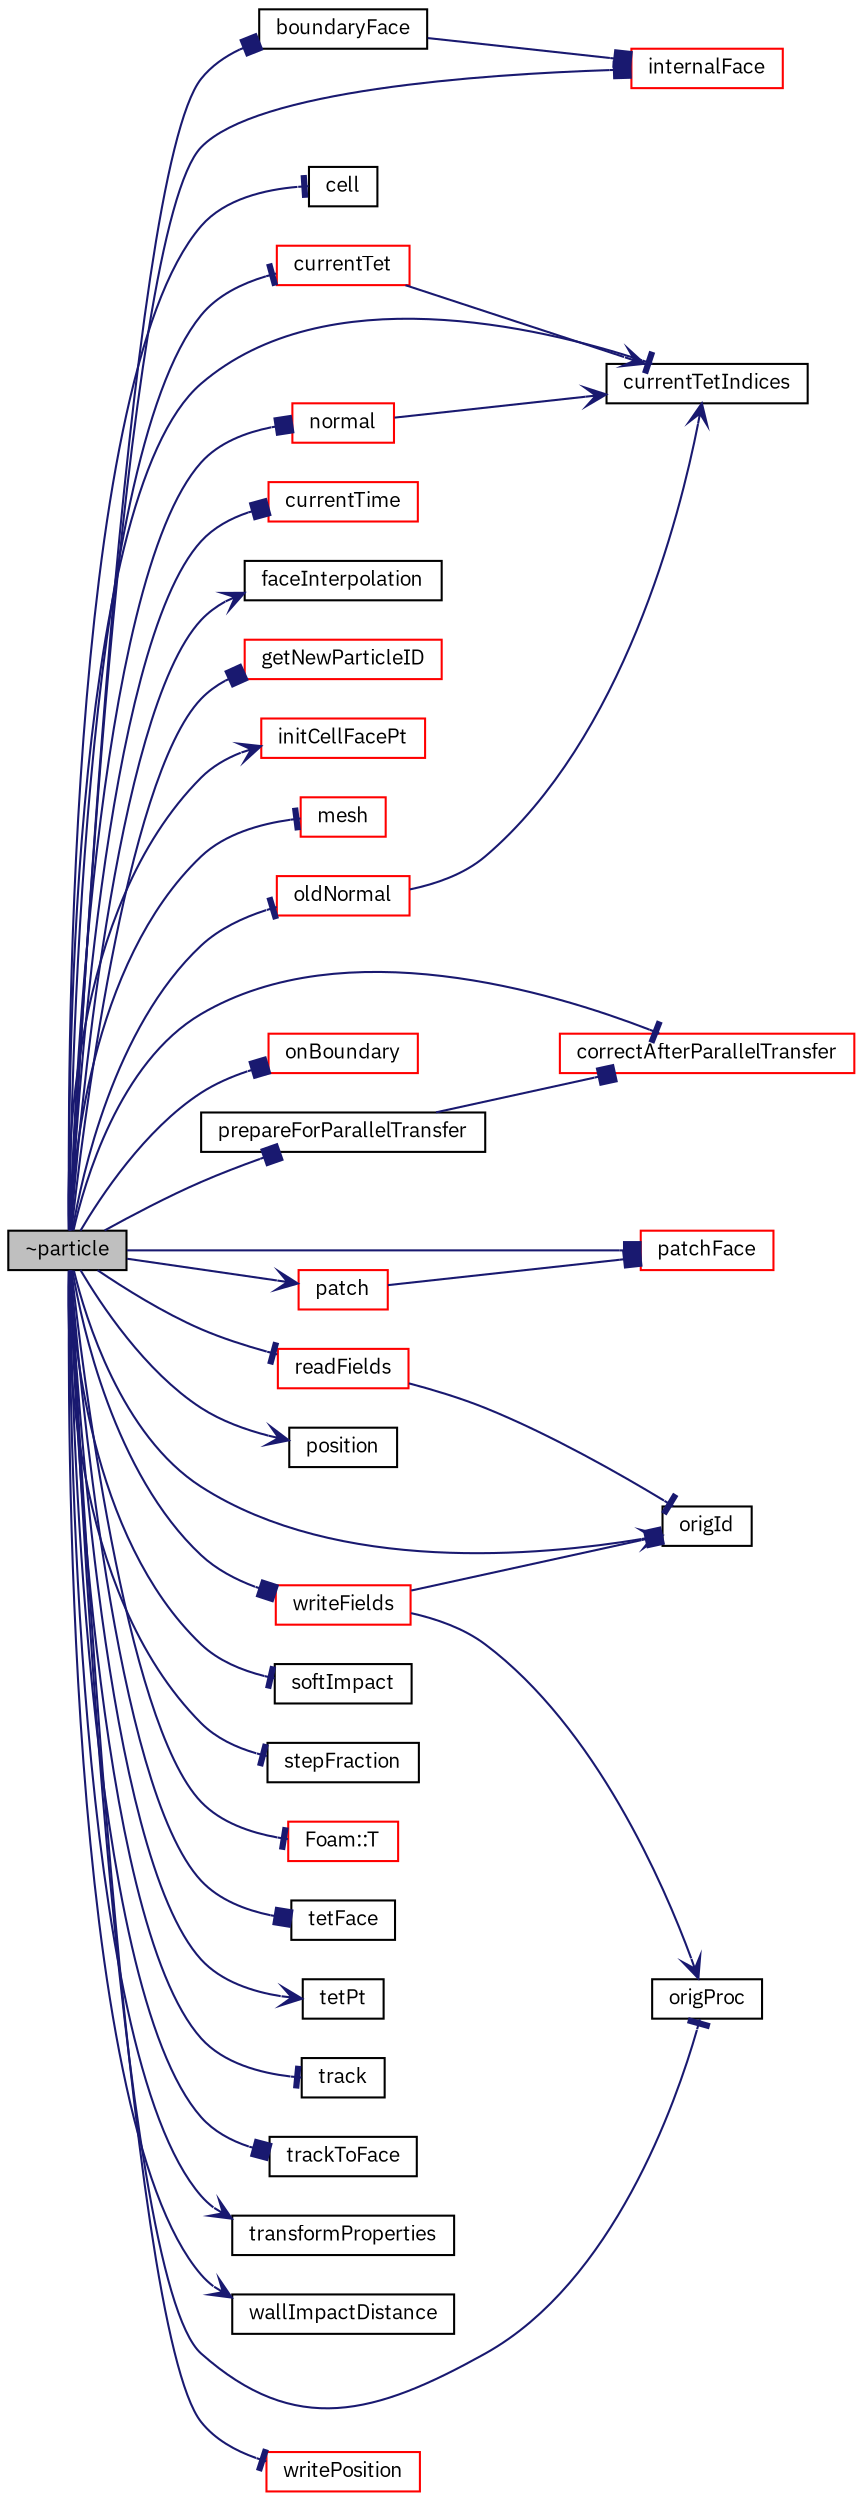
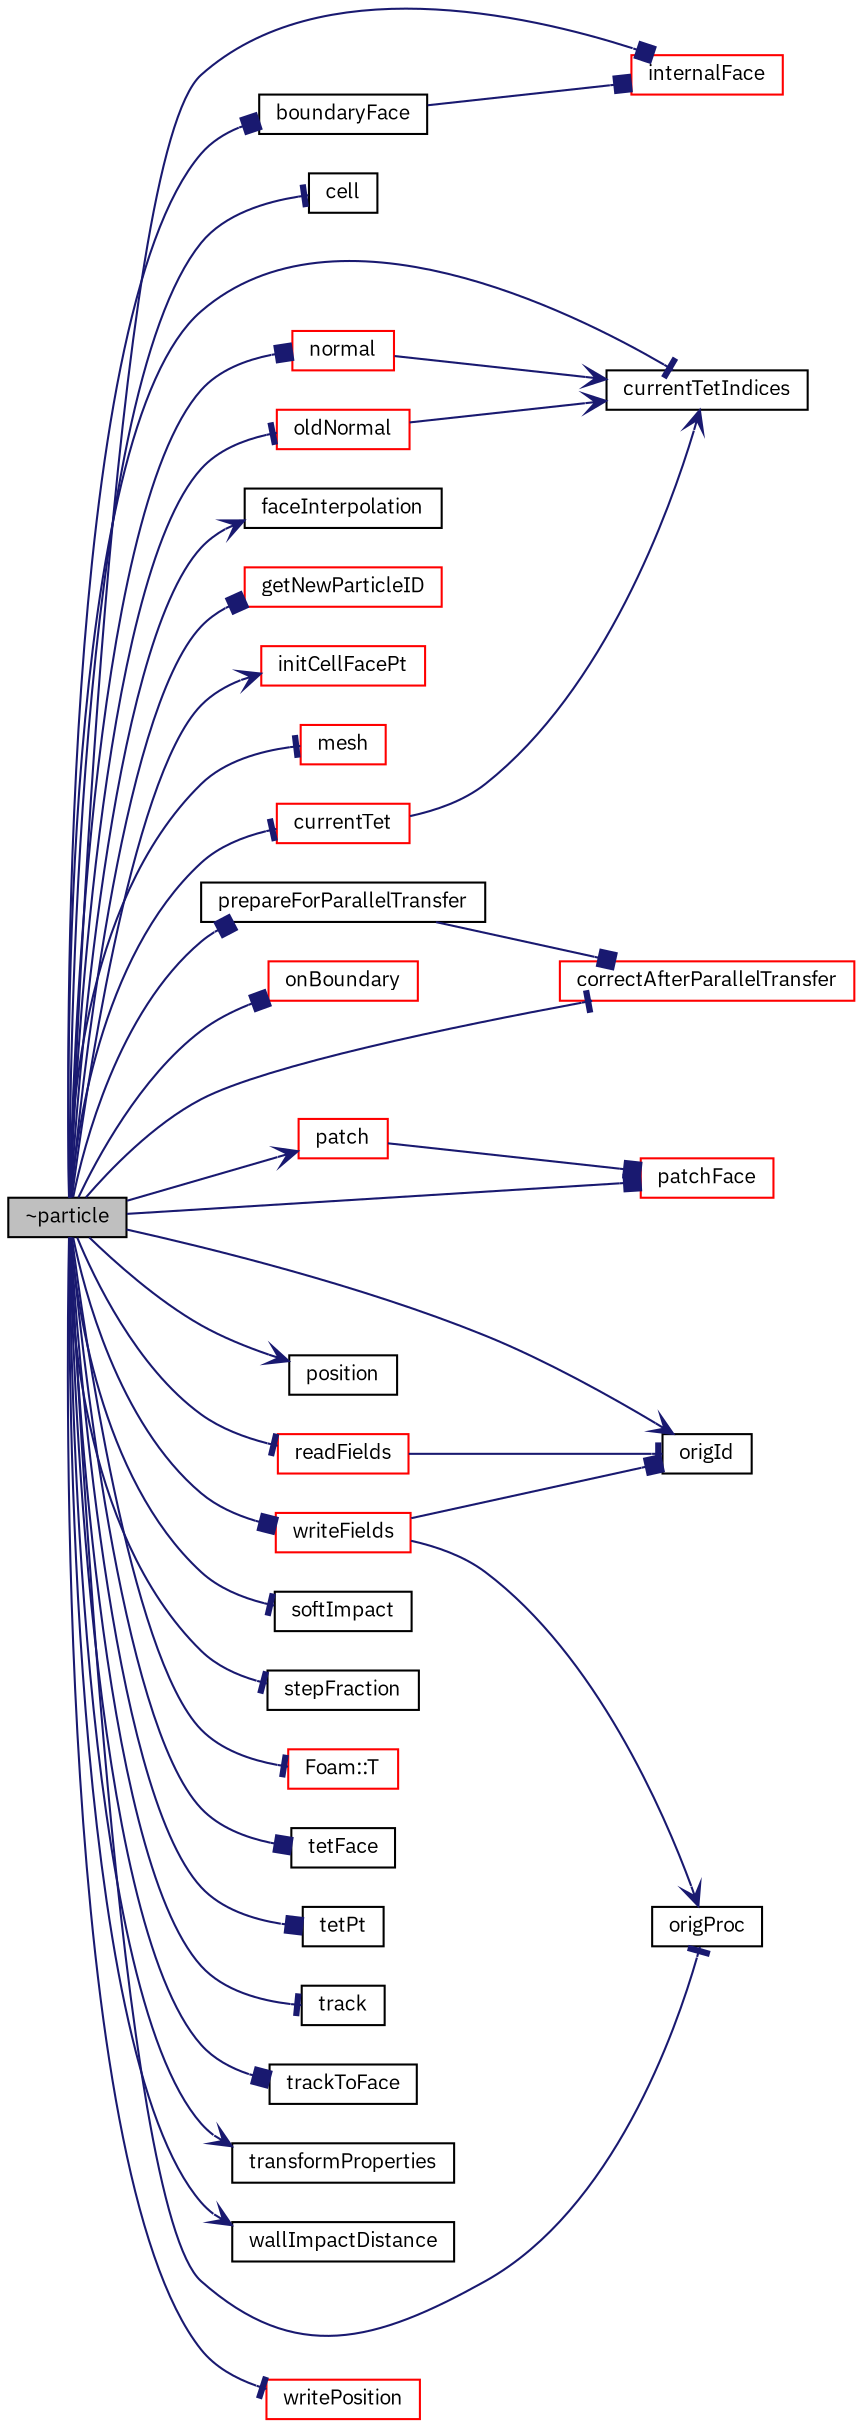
node "currentTime": removed
edge "~particle" -> "tetPt": arrowhead vee -> box
